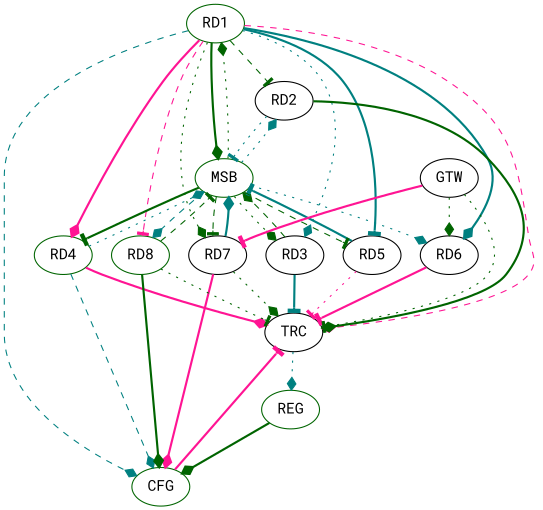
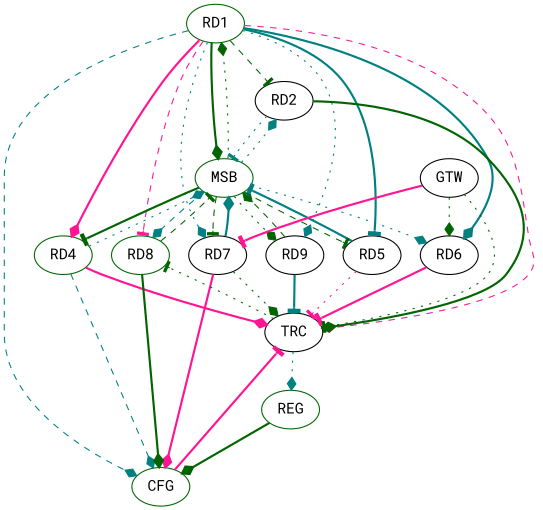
edge "RD1" -> "RD7": color darkgreen -> teal
node "RD3": label "RD3" -> "RD9"
edge "RD8" -> "TRC": reversed
